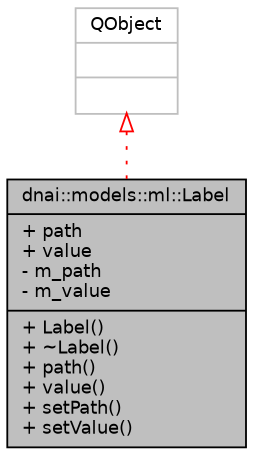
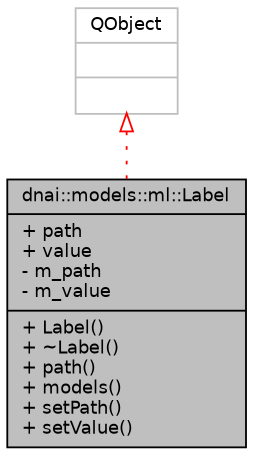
node "dnai::models::ml::Label": text "+ value()" -> "+ models()"
